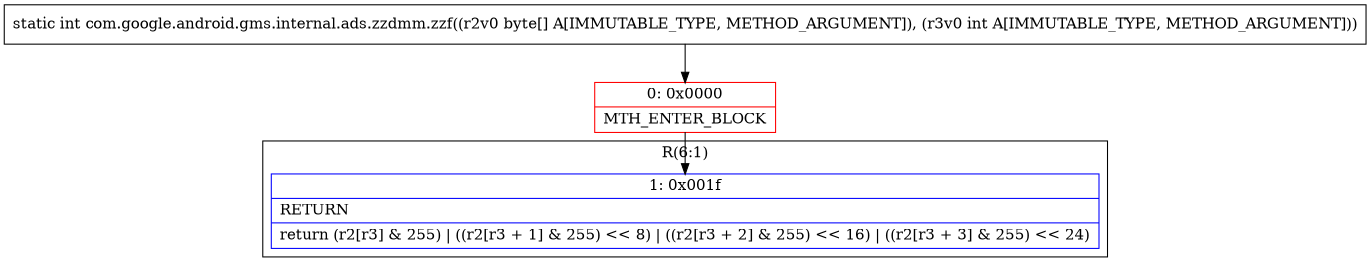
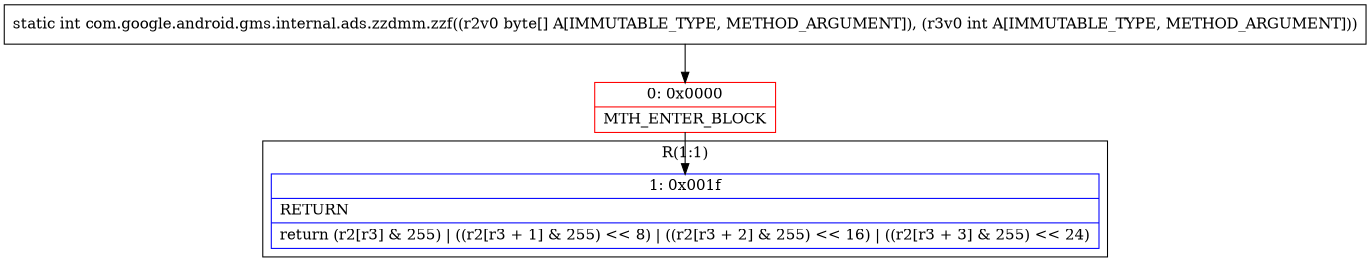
cluster "R(6:1)": label "R(6:1)" -> "R(1:1)"
